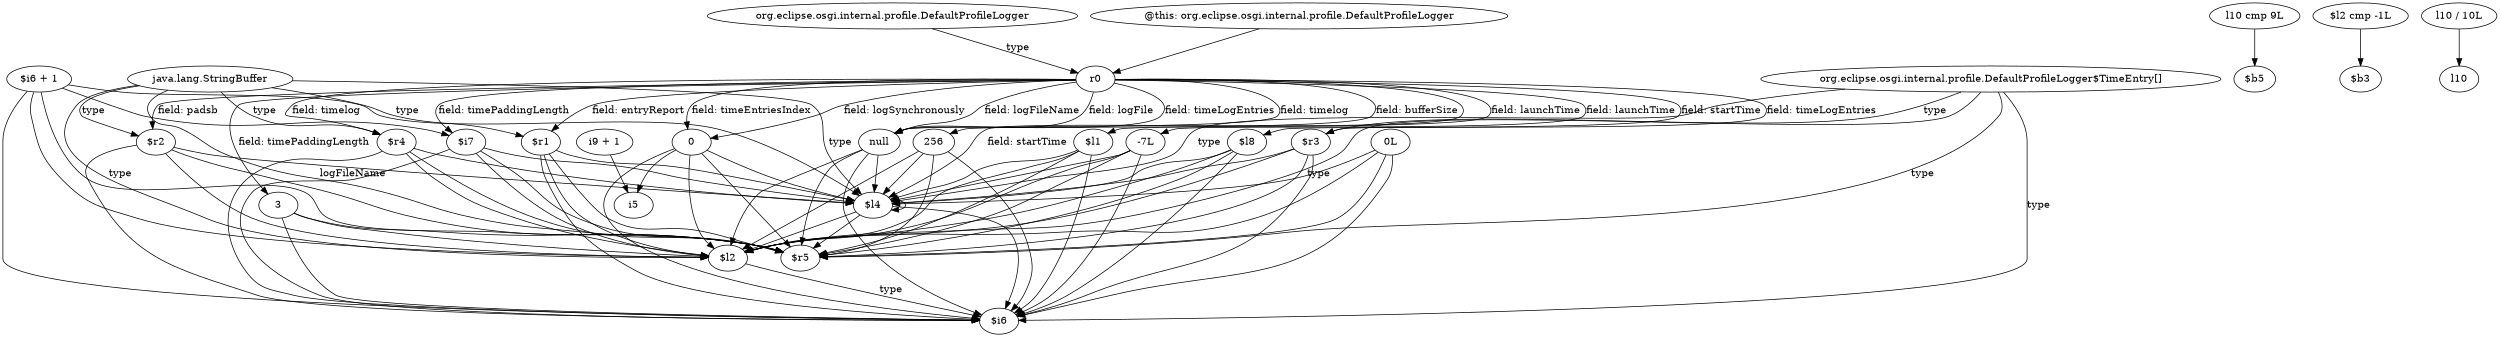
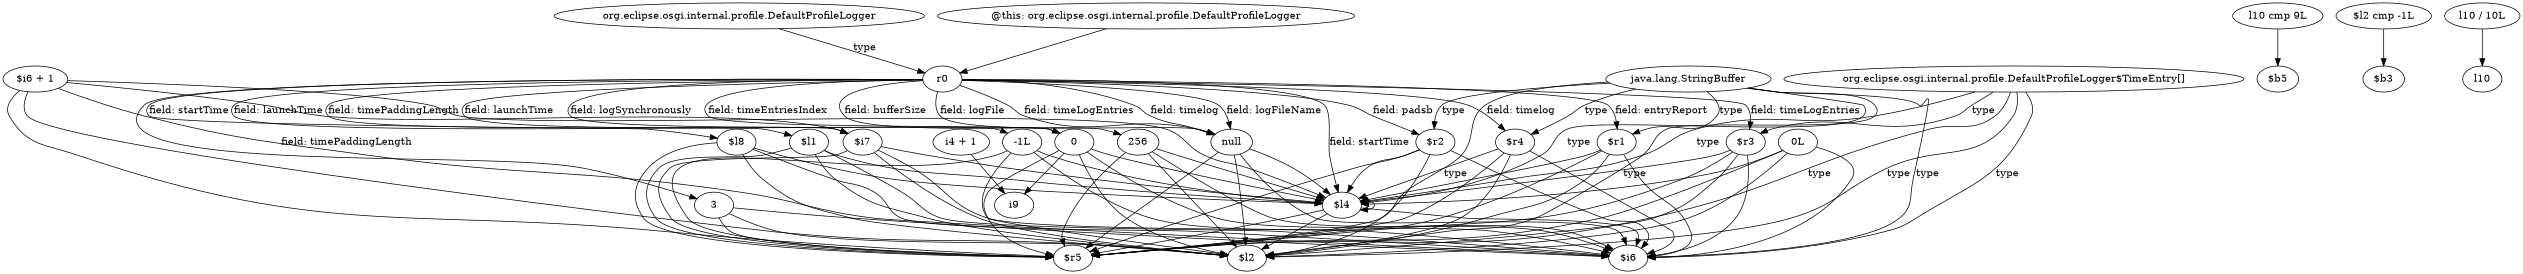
node "i9 + 1": label "i9 + 1" -> "i4 + 1"
node "-7L": label "-7L" -> "-1L"
edge "java.lang.StringBuffer" -> "$r5": label "logFileName" -> "type"
node "i5": label "i5" -> "i9"
edge "$l2" -> "$i6": now "java.lang.StringBuffer" -> "$i6"
